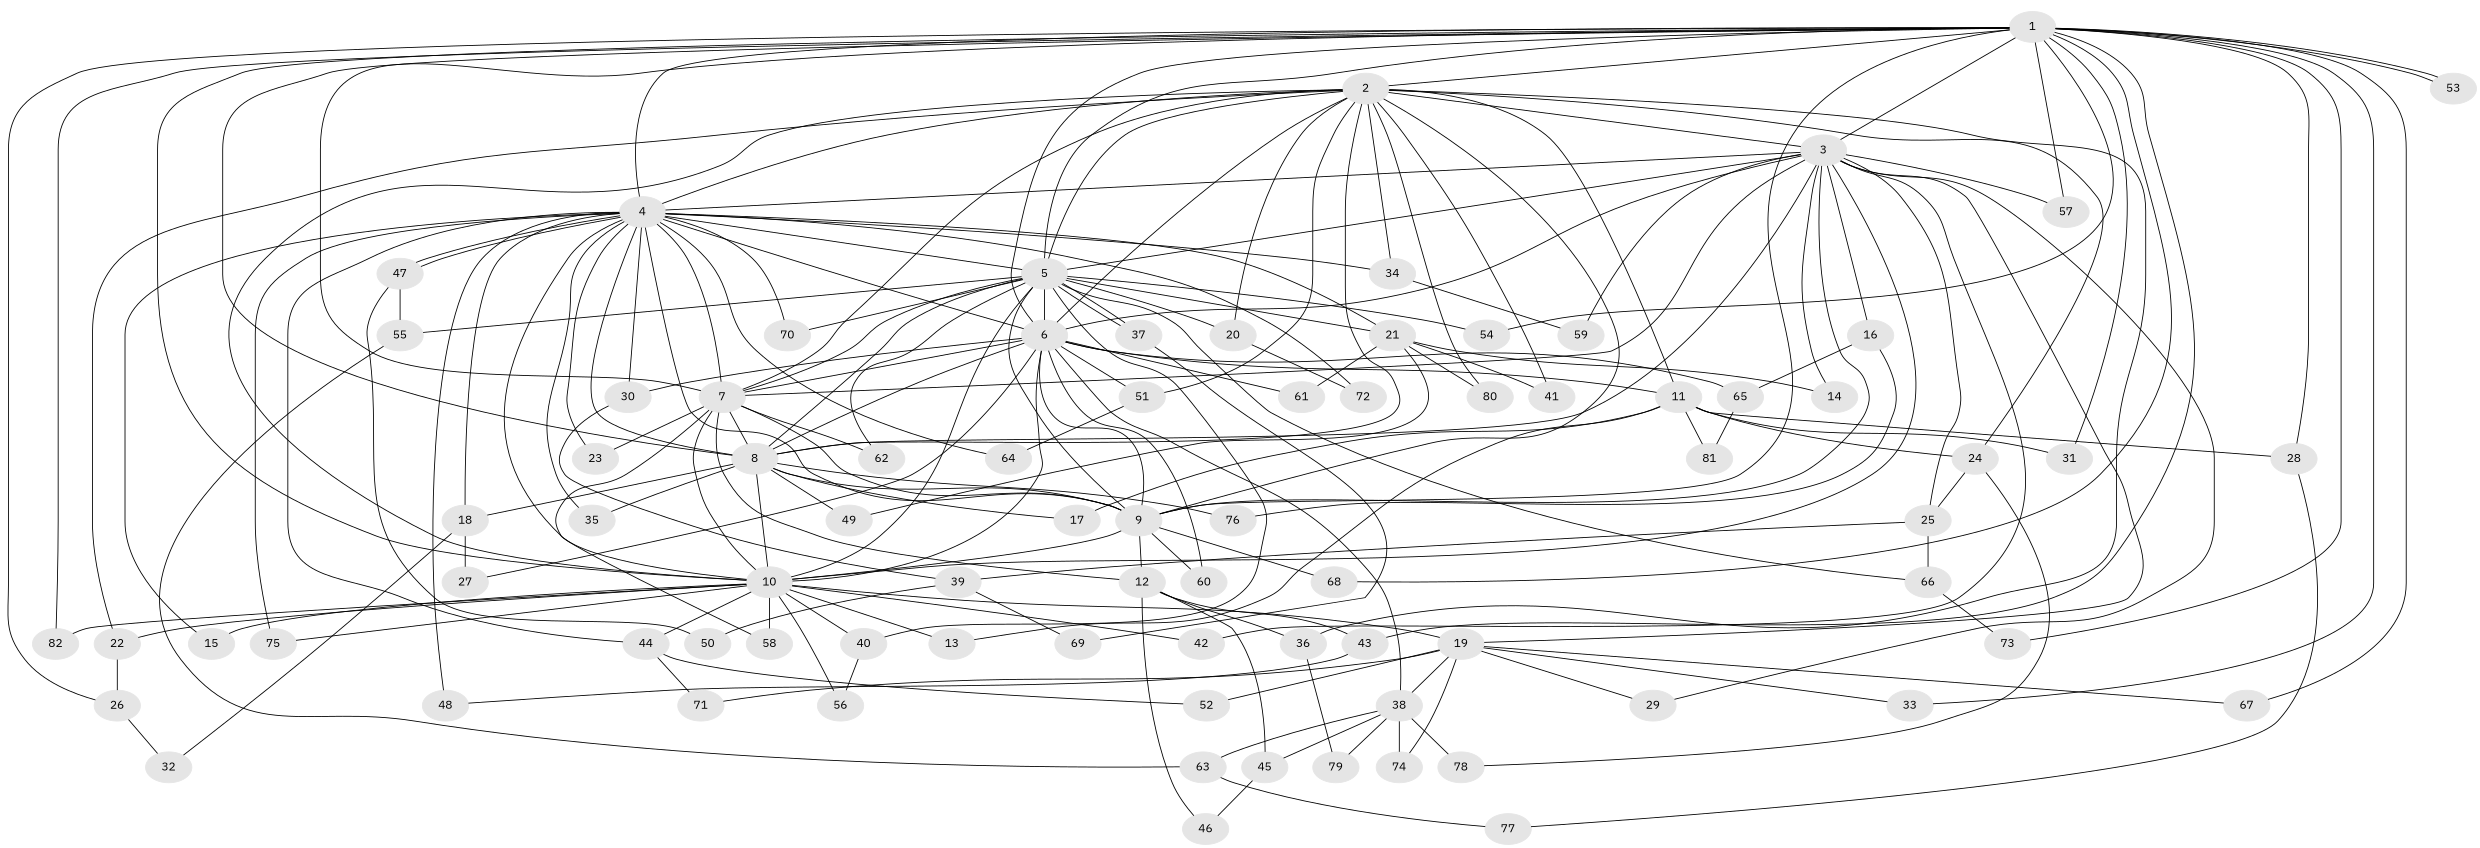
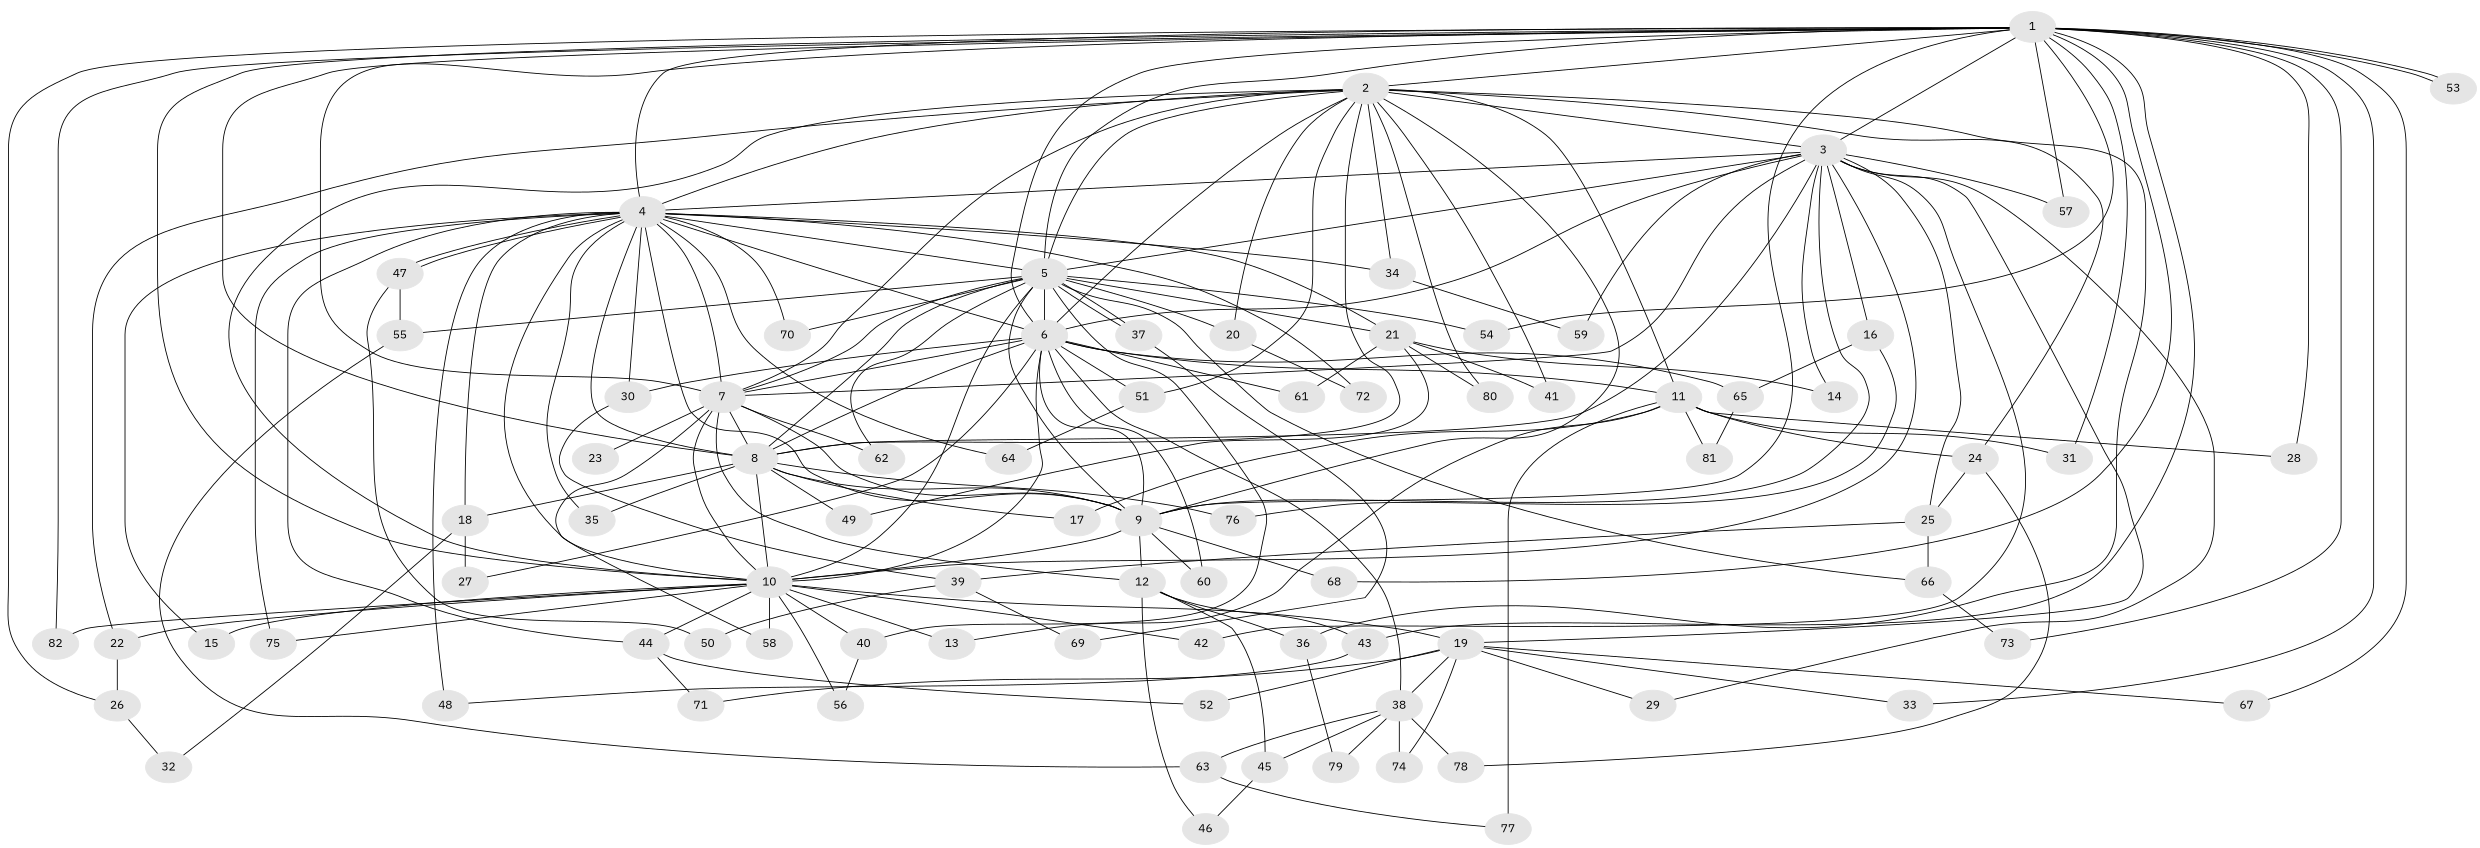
edge "4" -- "23": removed
edge "28" -- "77": now "11" -- "77"
